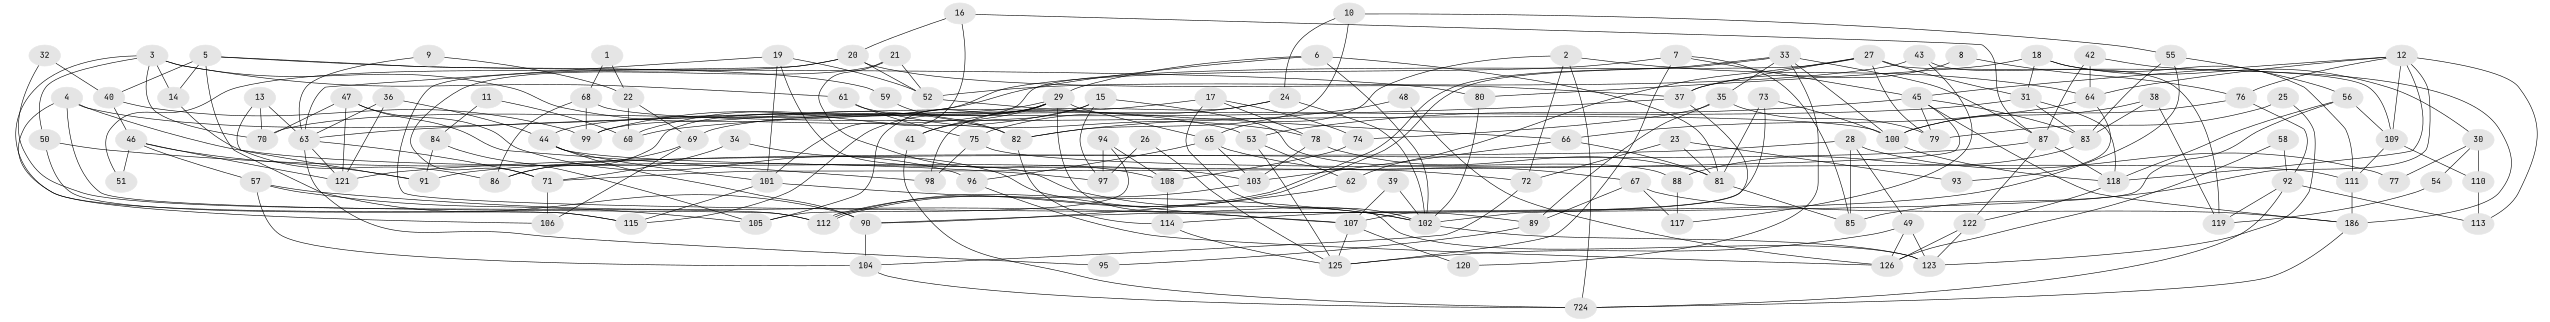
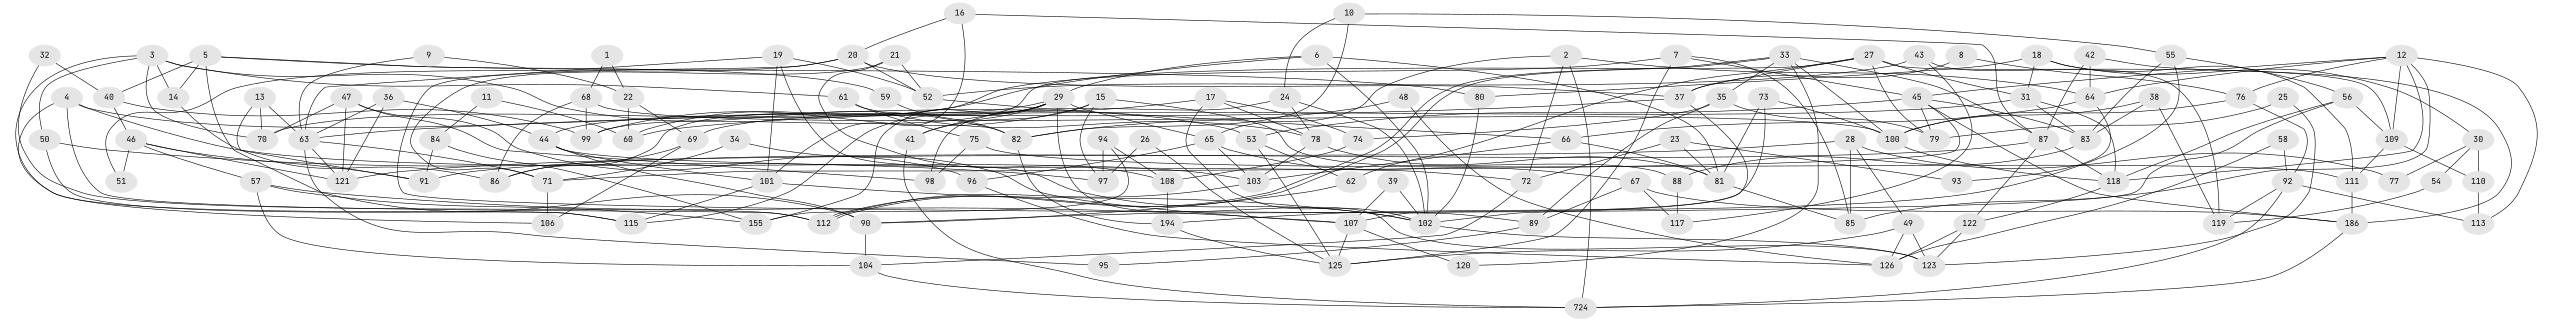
edge "24" -- "75": now "24" -- "78"
node "105": label "105" -> "155"
node "114": label "114" -> "194"
